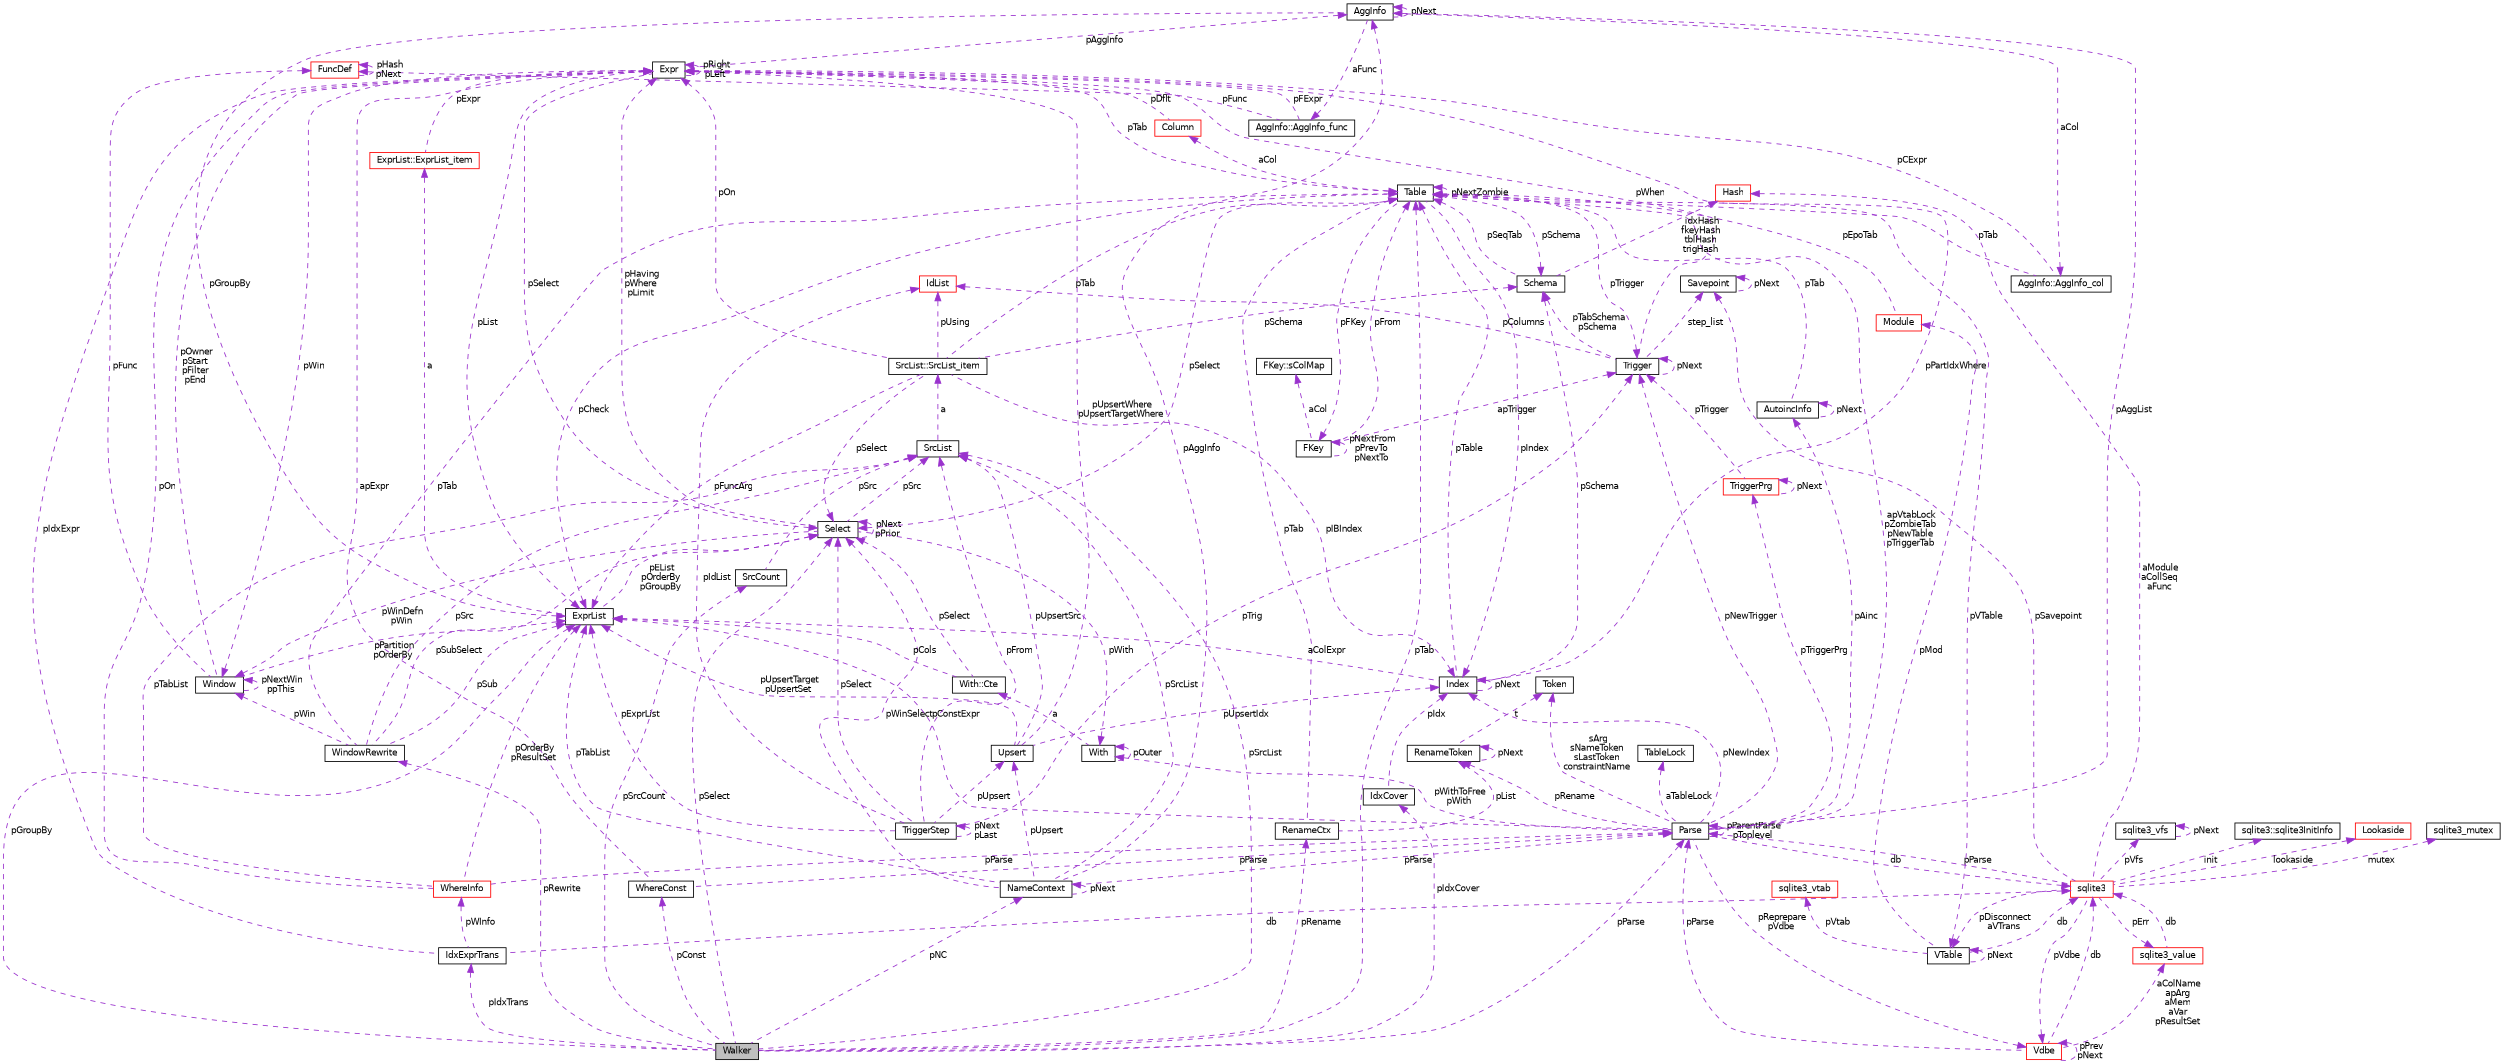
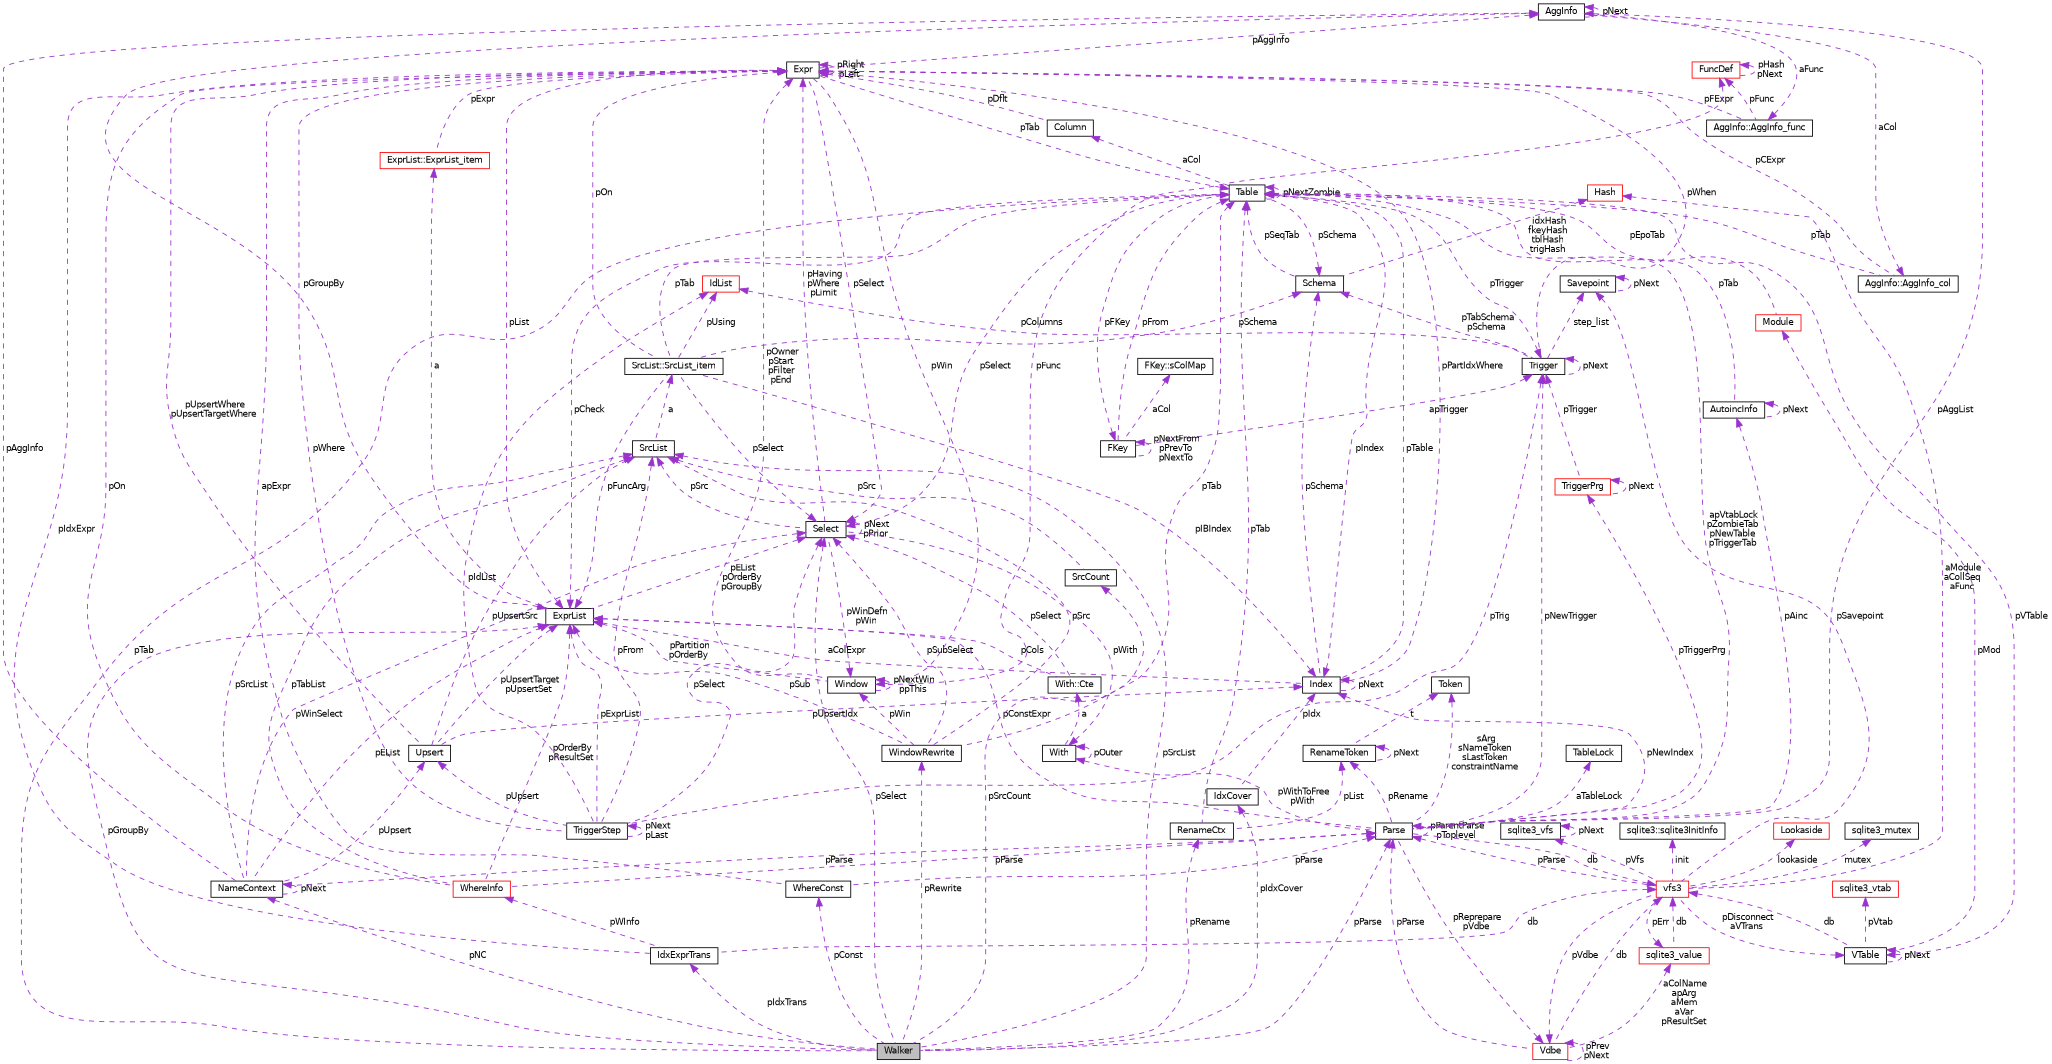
node "Column": color red -> black
edge "TriggerStep" -> "Expr": added, label "pWhere"
edge "NameContext" -> "ExprList": label " pTabList" -> " pEList"
node "sqlite3": label "sqlite3" -> "vfs3"
